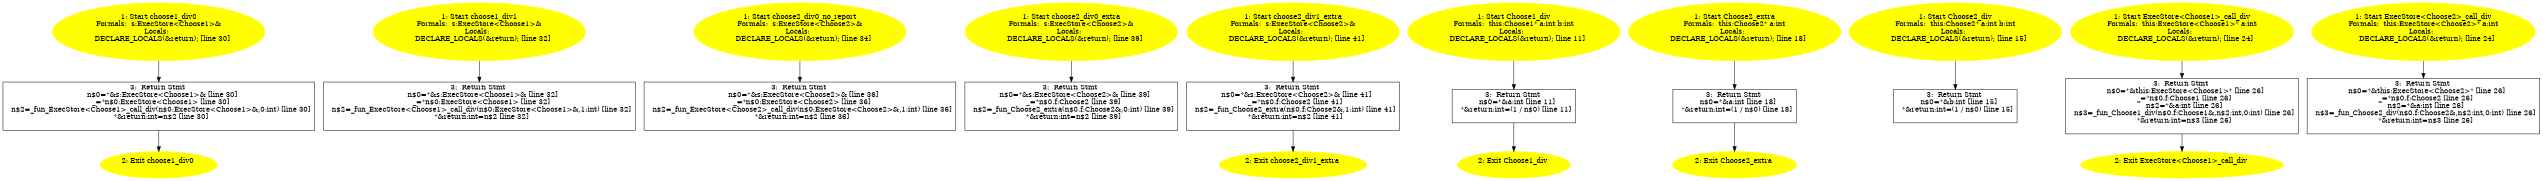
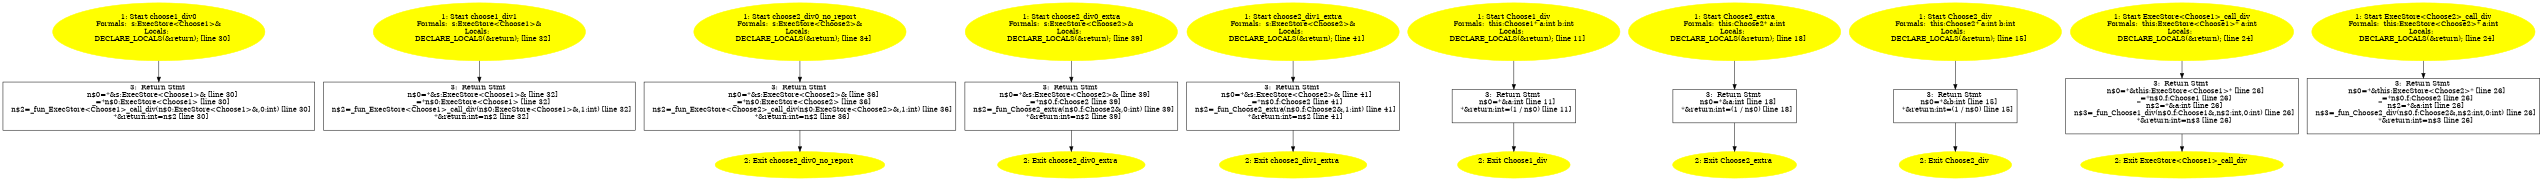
node "2: Exit choose1_div0": removed
node "2: Exit choose2_div0_no_report": added
node "2: Exit choose2_div0_extra": added
node "2: Exit Choose2_div": added
